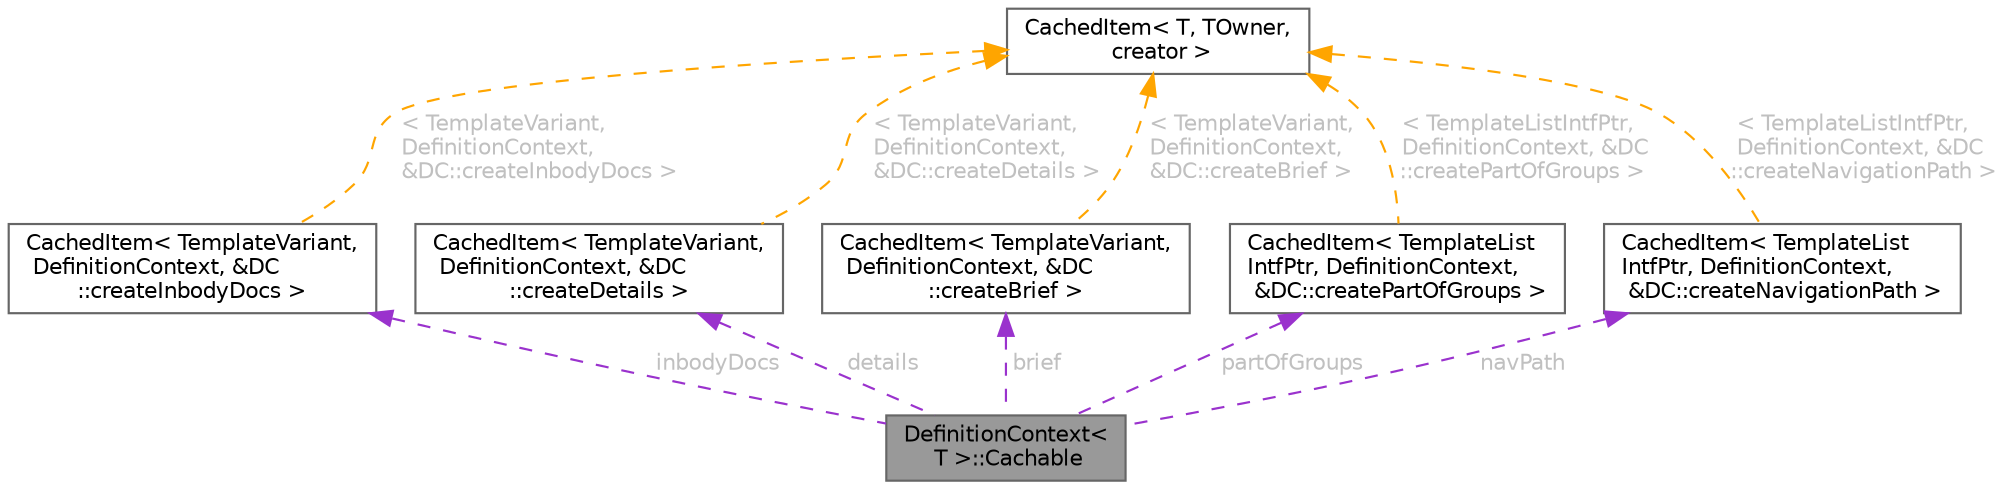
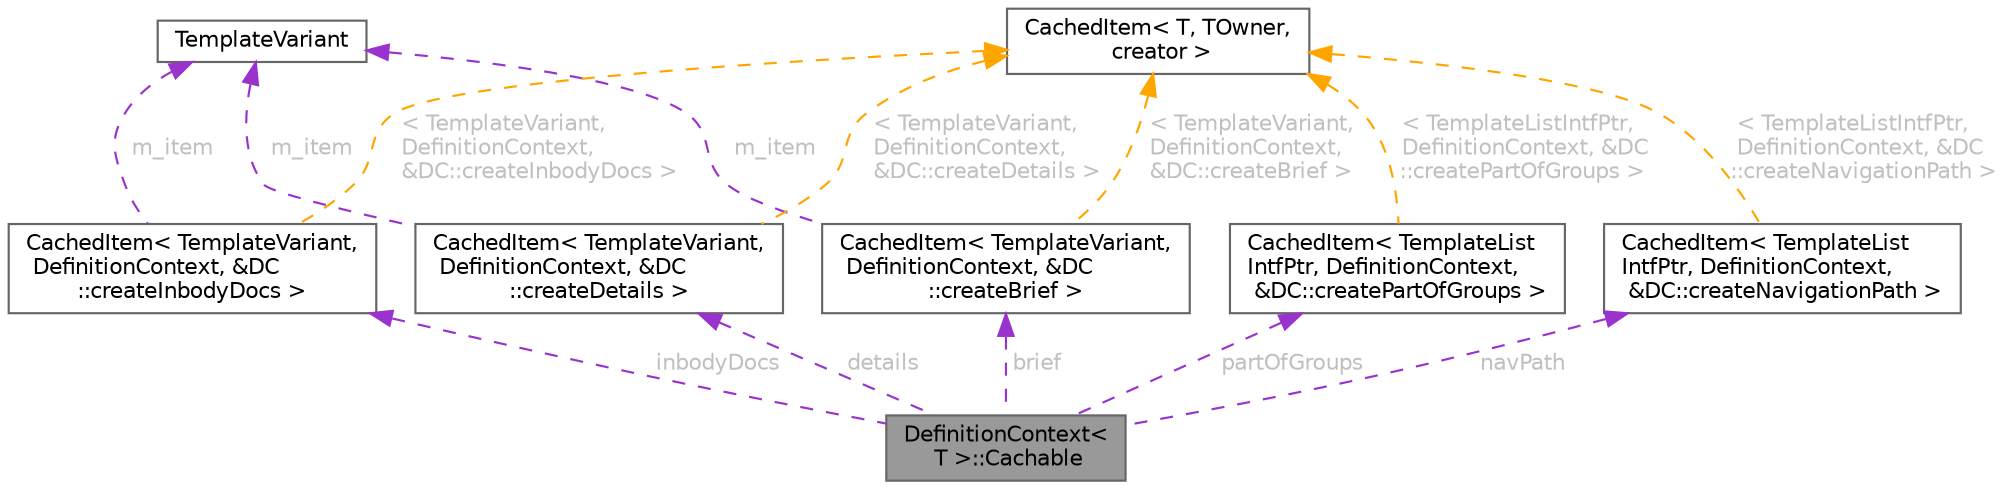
node "TemplateVariant": added
